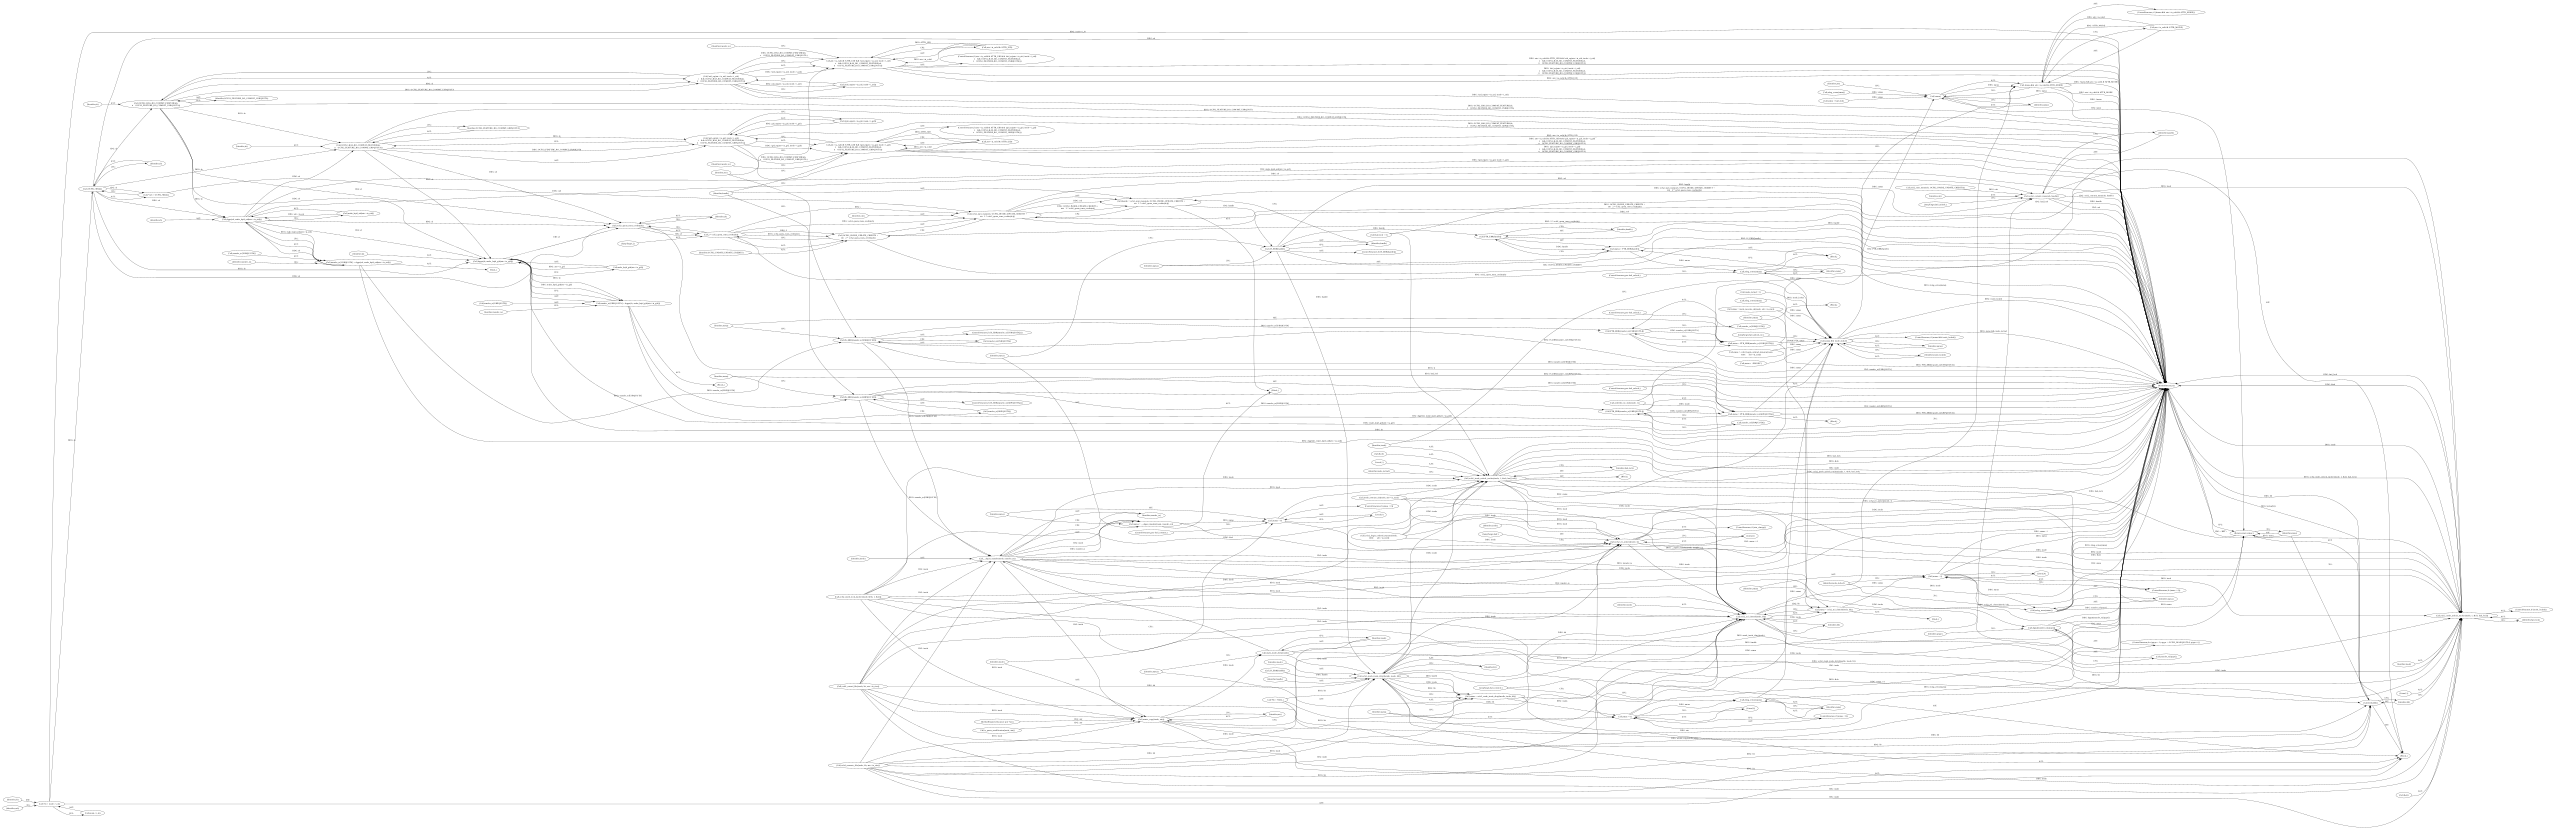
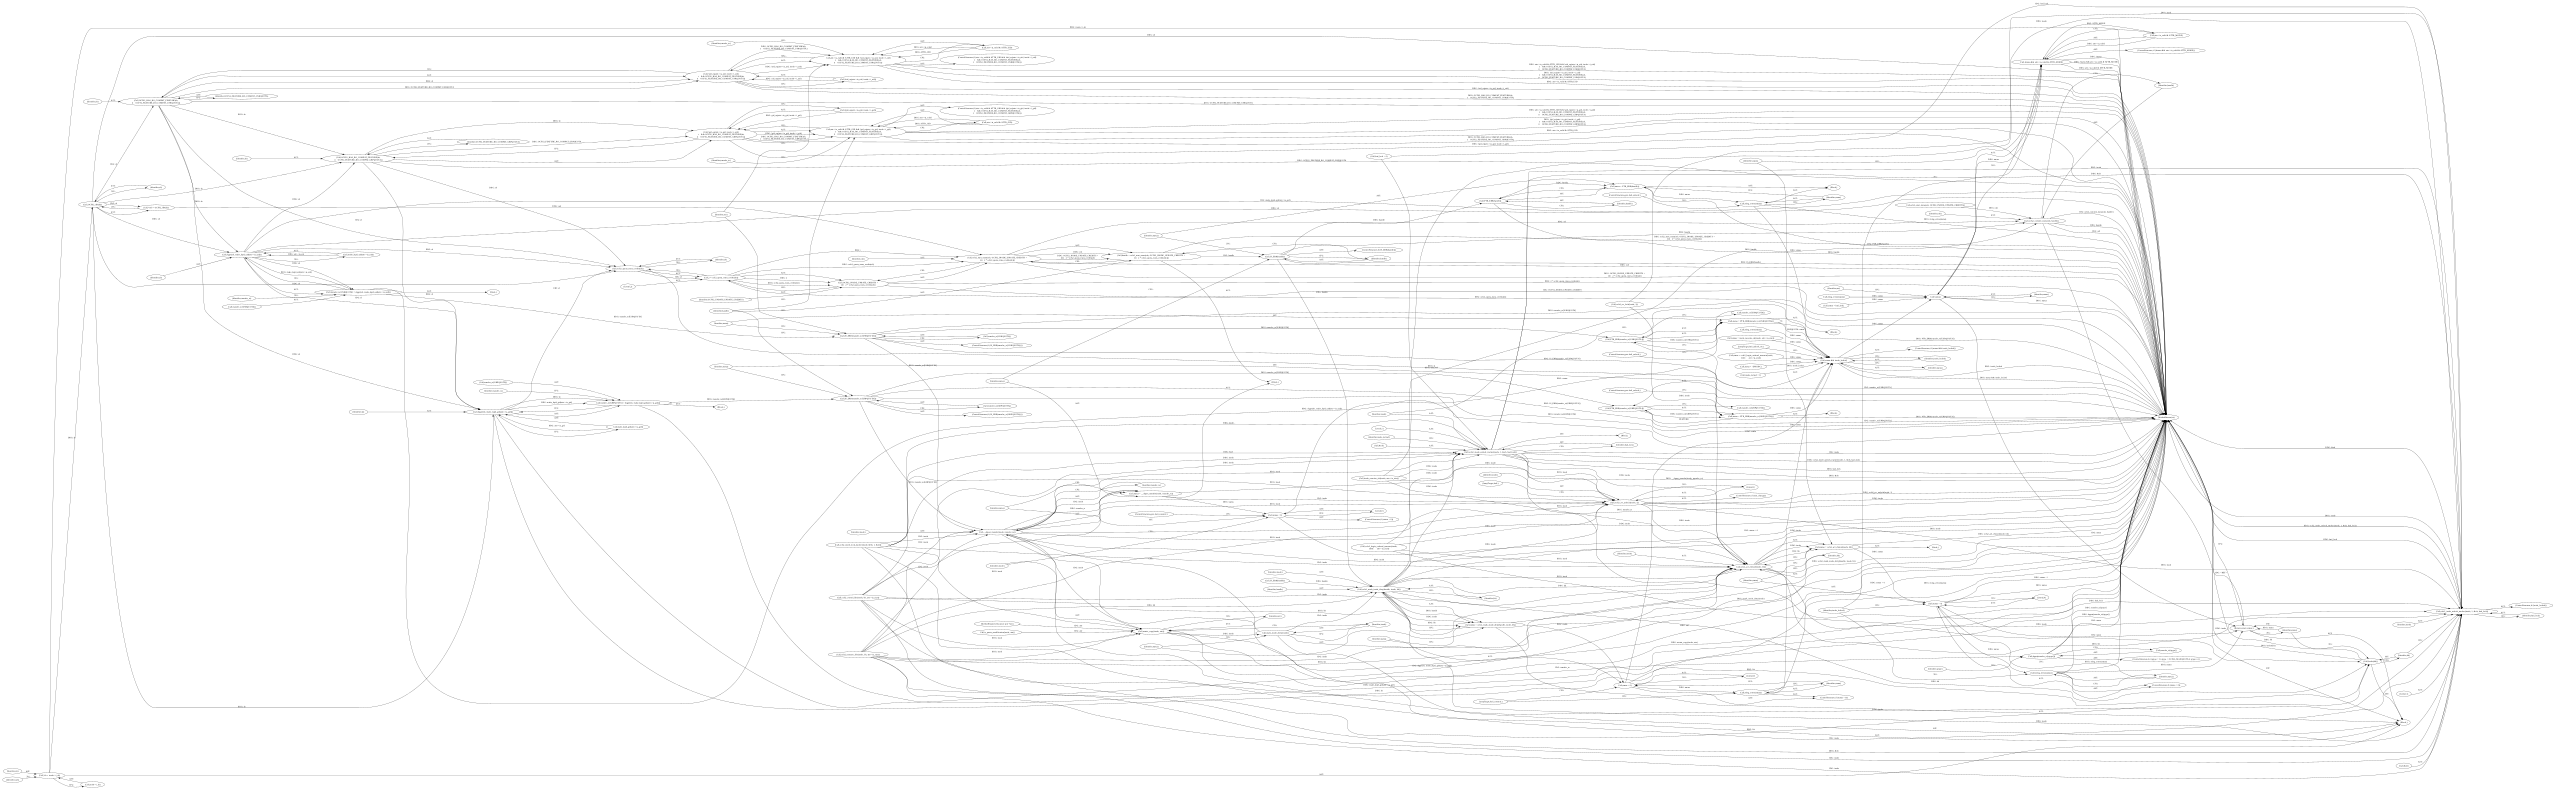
node "(JumpTarget,bail_unlock:)": removed
node "(JumpTarget,2)": label "(JumpTarget,2)" -> "(Literal,2)"
node "(Call,ordered2_rw_lock(inode, 1))": label "(Call,ordered2_rw_lock(inode, 1))" -> "(Call,ocfs2_rw_lock(inode, 1))"
edge "(Call,status = PTR_ERR(transfer_to[GRPQUOTA]))" -> "(Call,PTR_ERR(transfer_to[GRPQUOTA]))": label "CFG: " -> "FEATURE: "
edge "(Call,ocfs2_extend_file(inode, bh, attr->ia_size))" -> "(Call,ocfs2_mark_inode_dirty(handle, inode, bh))": removed, label "DDG: bh"
node "(Call,*bh = NULL)": removed
